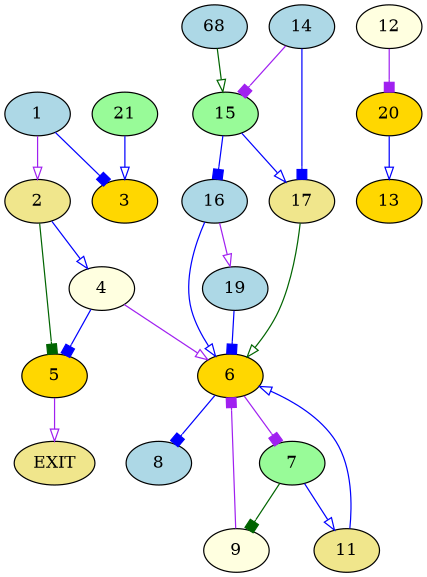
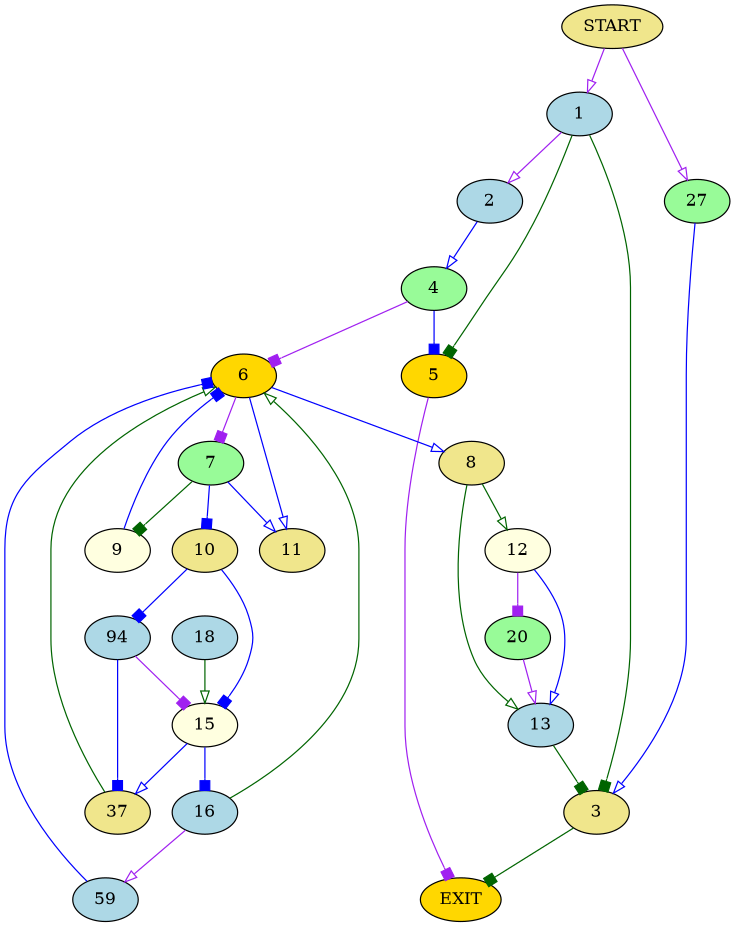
node "68": label "68" -> "18"
node "14": label "14" -> "94"
node "START": added
node "21": label "21" -> "27"
node "15": fillcolor palegreen -> lightyellow
node "20": fillcolor gold -> palegreen
edge "20" -> "13": color blue -> purple
edge "1" -> "3": color blue -> darkgreen
node "2": fillcolor khaki -> lightblue
node "3": fillcolor gold -> khaki
node "17": label "17" -> "37"
node "13": fillcolor gold -> lightblue
edge "2" -> "5": now "1" -> "5"
edge "16" -> "6": color blue -> darkgreen
node "4": fillcolor lightyellow -> palegreen
node "19": label "19" -> "59"
edge "4" -> "6": arrowhead onormal -> box
edge "5" -> "EXIT": arrowhead onormal -> box
edge "6" -> "8": arrowhead box -> onormal
edge "11" -> "6": reversed
node "EXIT": fillcolor khaki -> gold
node "8": fillcolor lightblue -> khaki
edge "9" -> "6": color purple -> blue
edge "8" -> "12": added
node "10": added
edge "8" -> "13": added
edge "12" -> "13": added
edge "13" -> "3": added
edge "3" -> "EXIT": added
